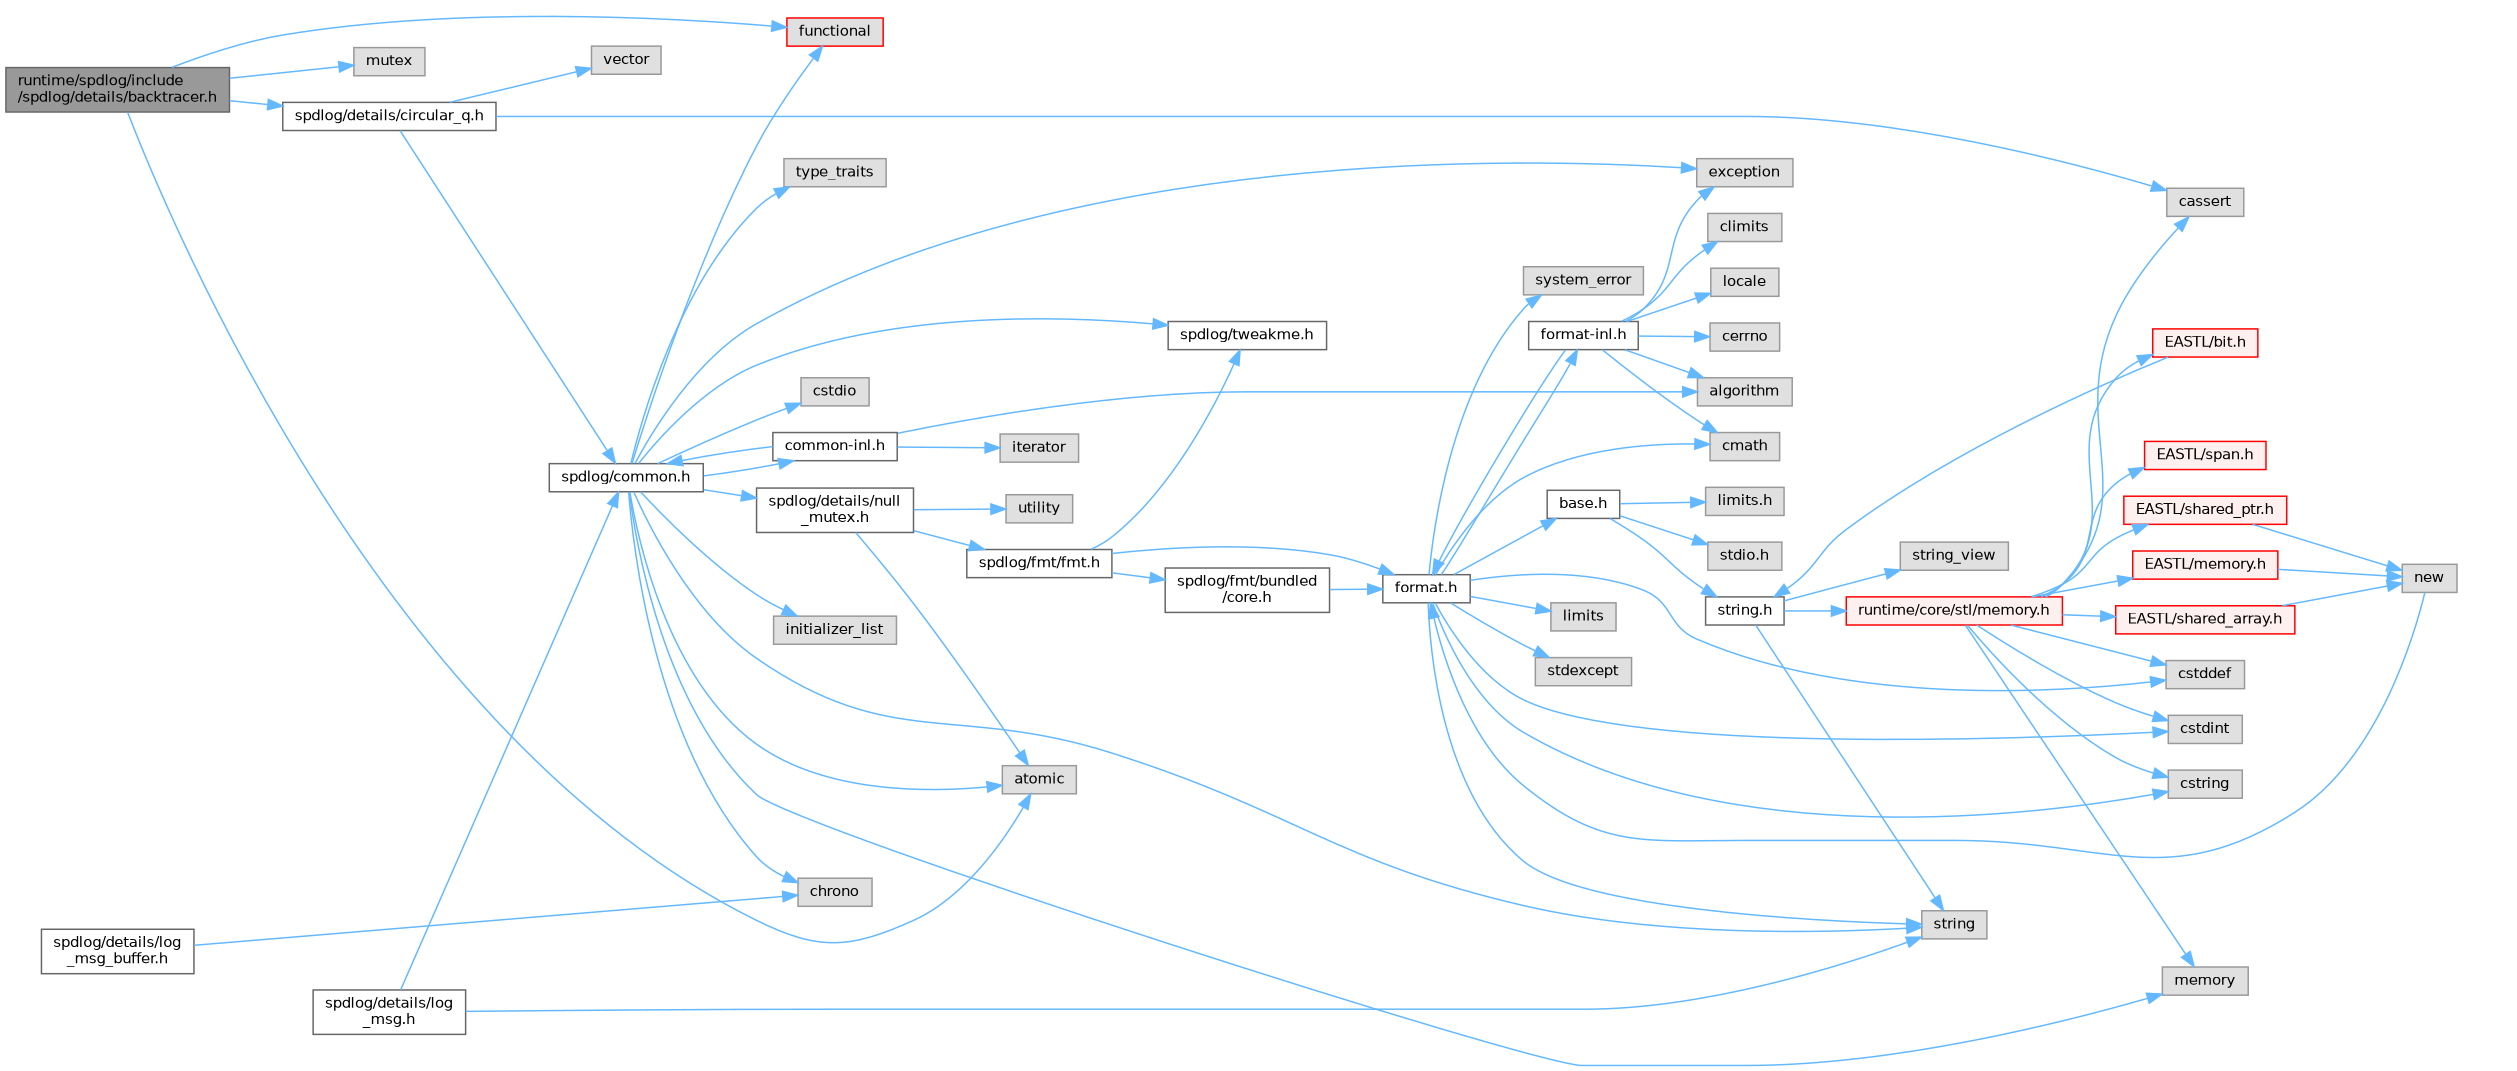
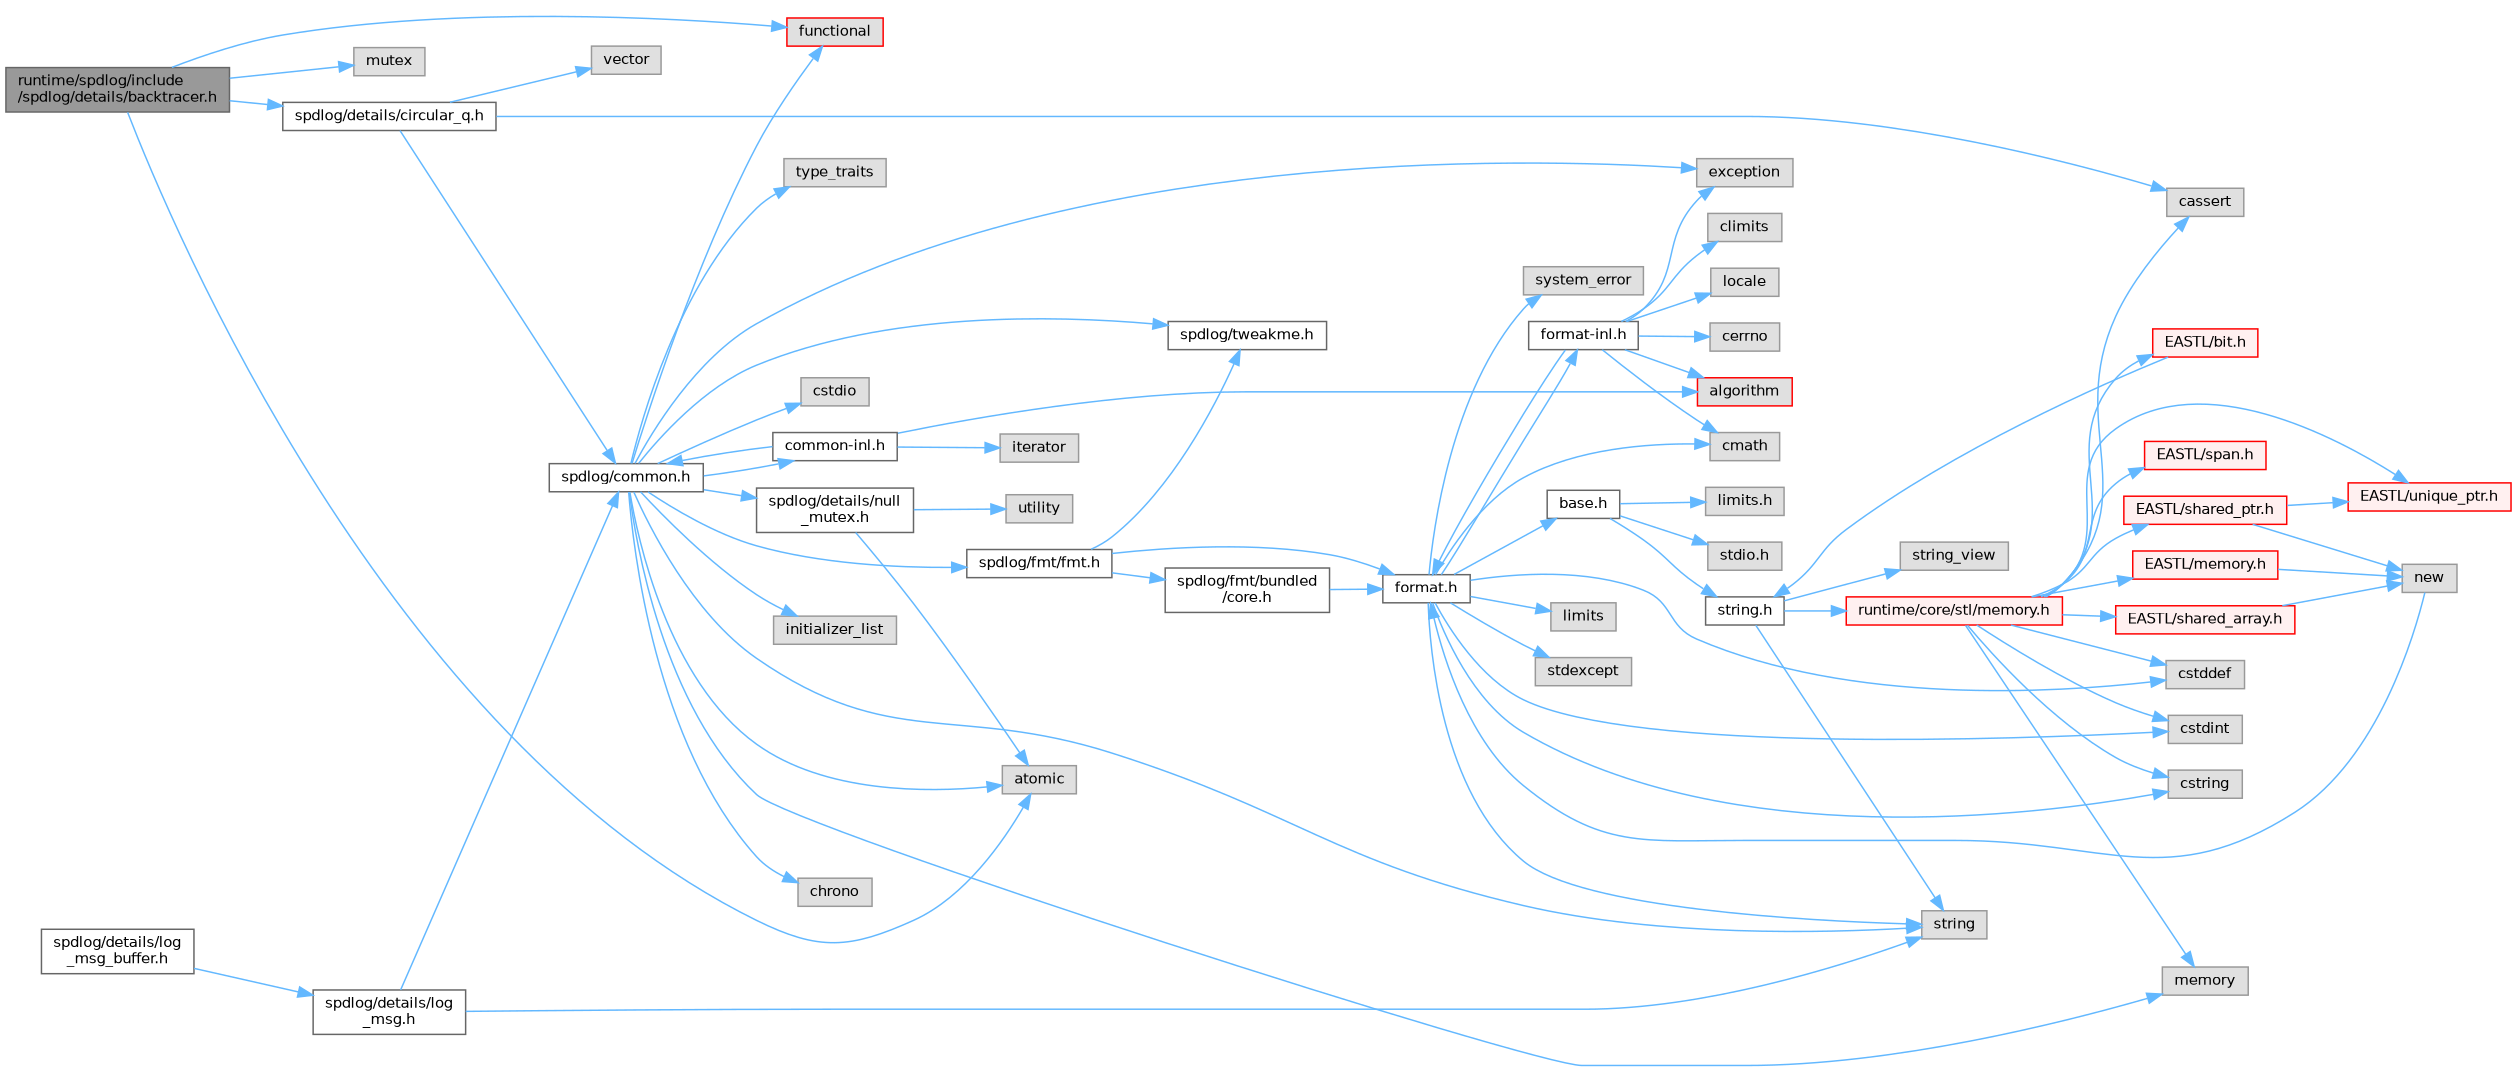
node "algorithm": color grey60 -> red
node "EASTL/unique_ptr.h": added
edge "spdlog/details/null _mutex.h" -> "spdlog/fmt/fmt.h": now "spdlog/common.h" -> "spdlog/fmt/fmt.h"
edge "spdlog/details/log _msg_buffer.h" -> "chrono": now "spdlog/details/log _msg_buffer.h" -> "spdlog/details/log _msg.h"
